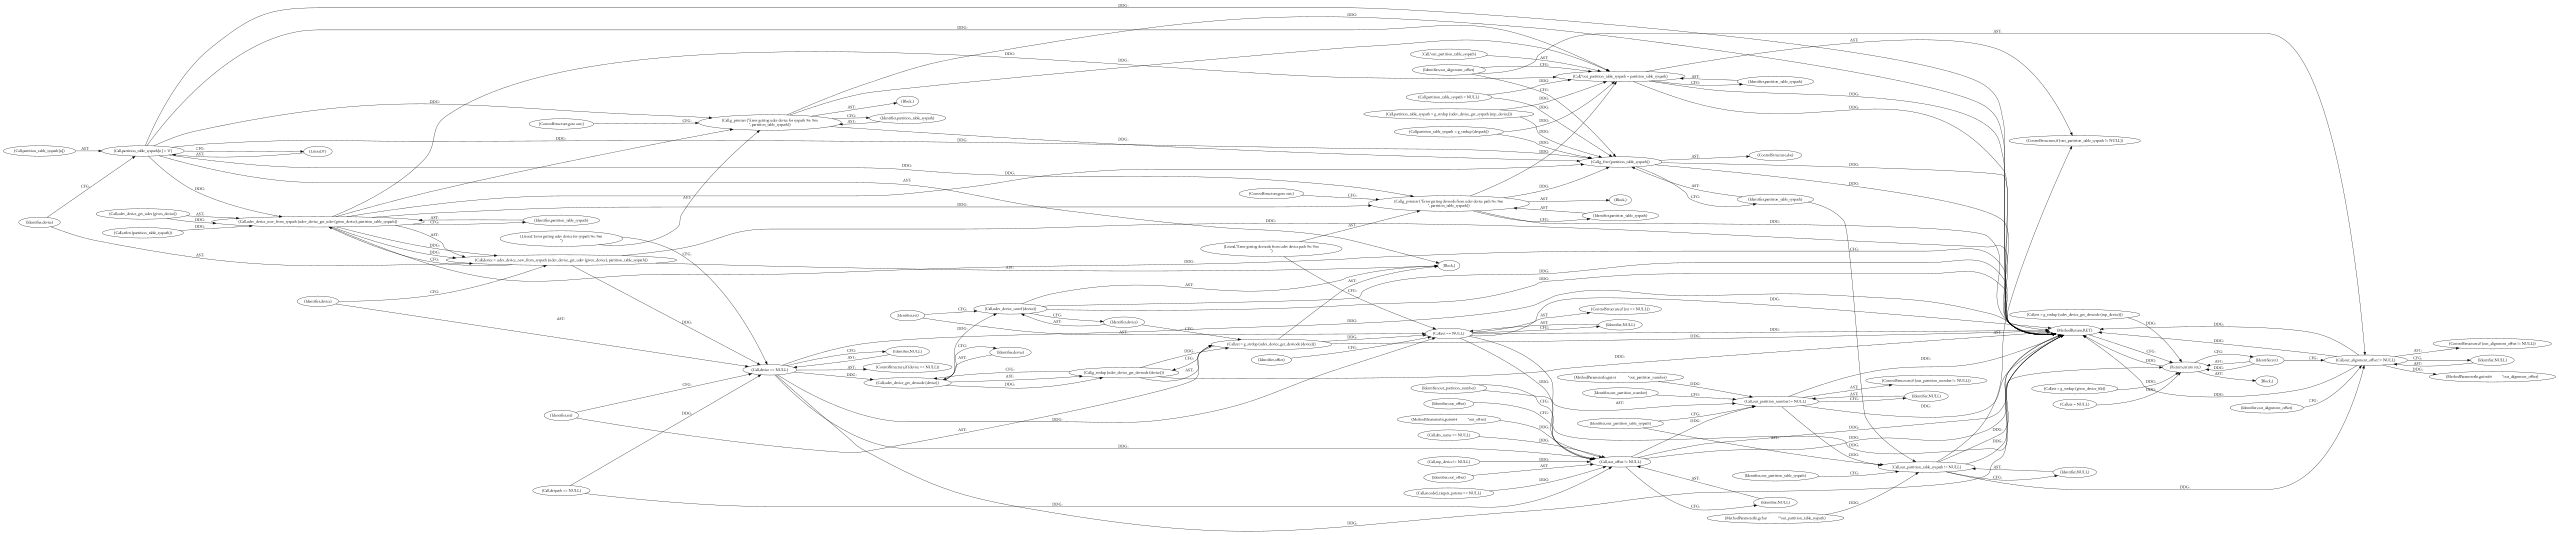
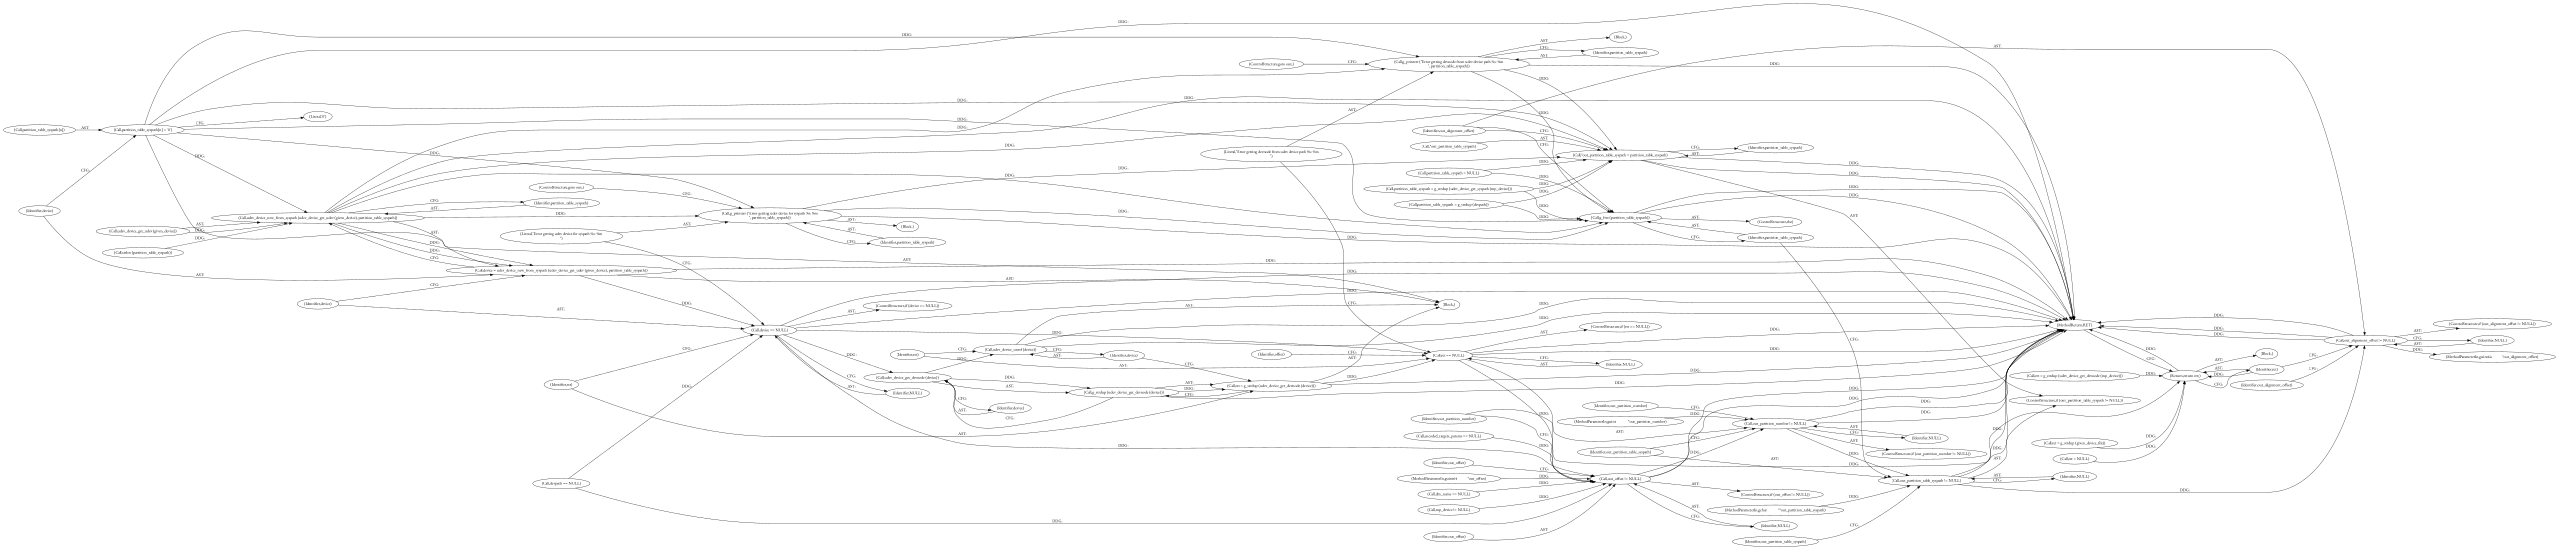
edge "(Literal,'0')" -> "(Call,partition_table_syspath[n] = '0')": removed, label "AST:"
node "(ControlStructure,if (out_offset != NULL))": added
